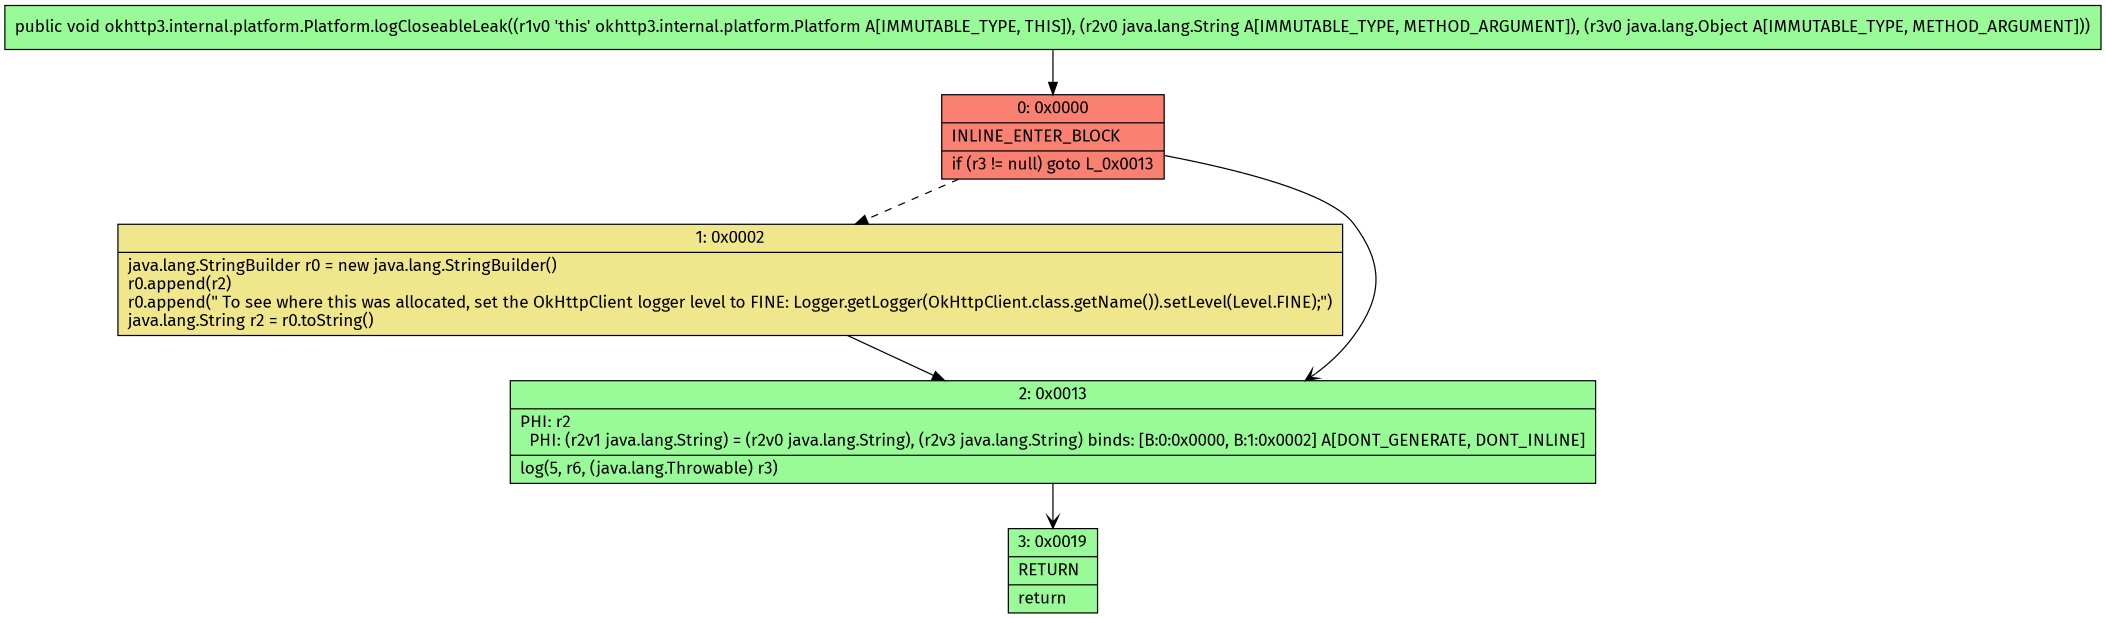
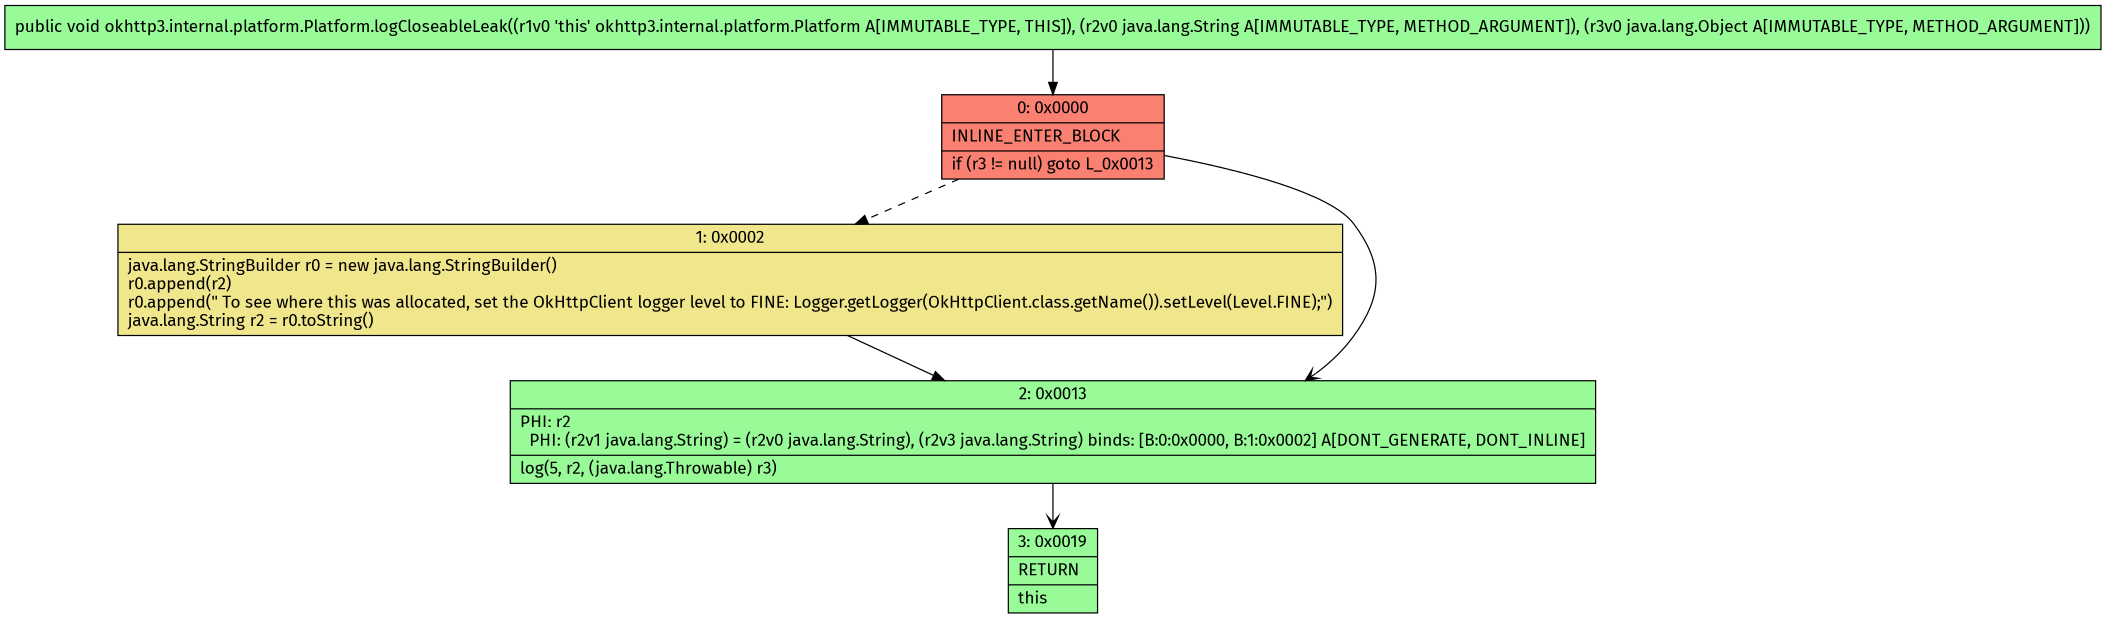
node "2: 0x0013": text "log(5, r6, (java.lang.Throwable) r3)" -> "log(5, r2, (java.lang.Throwable) r3)"
node "3: 0x0019": text "return" -> "this"
